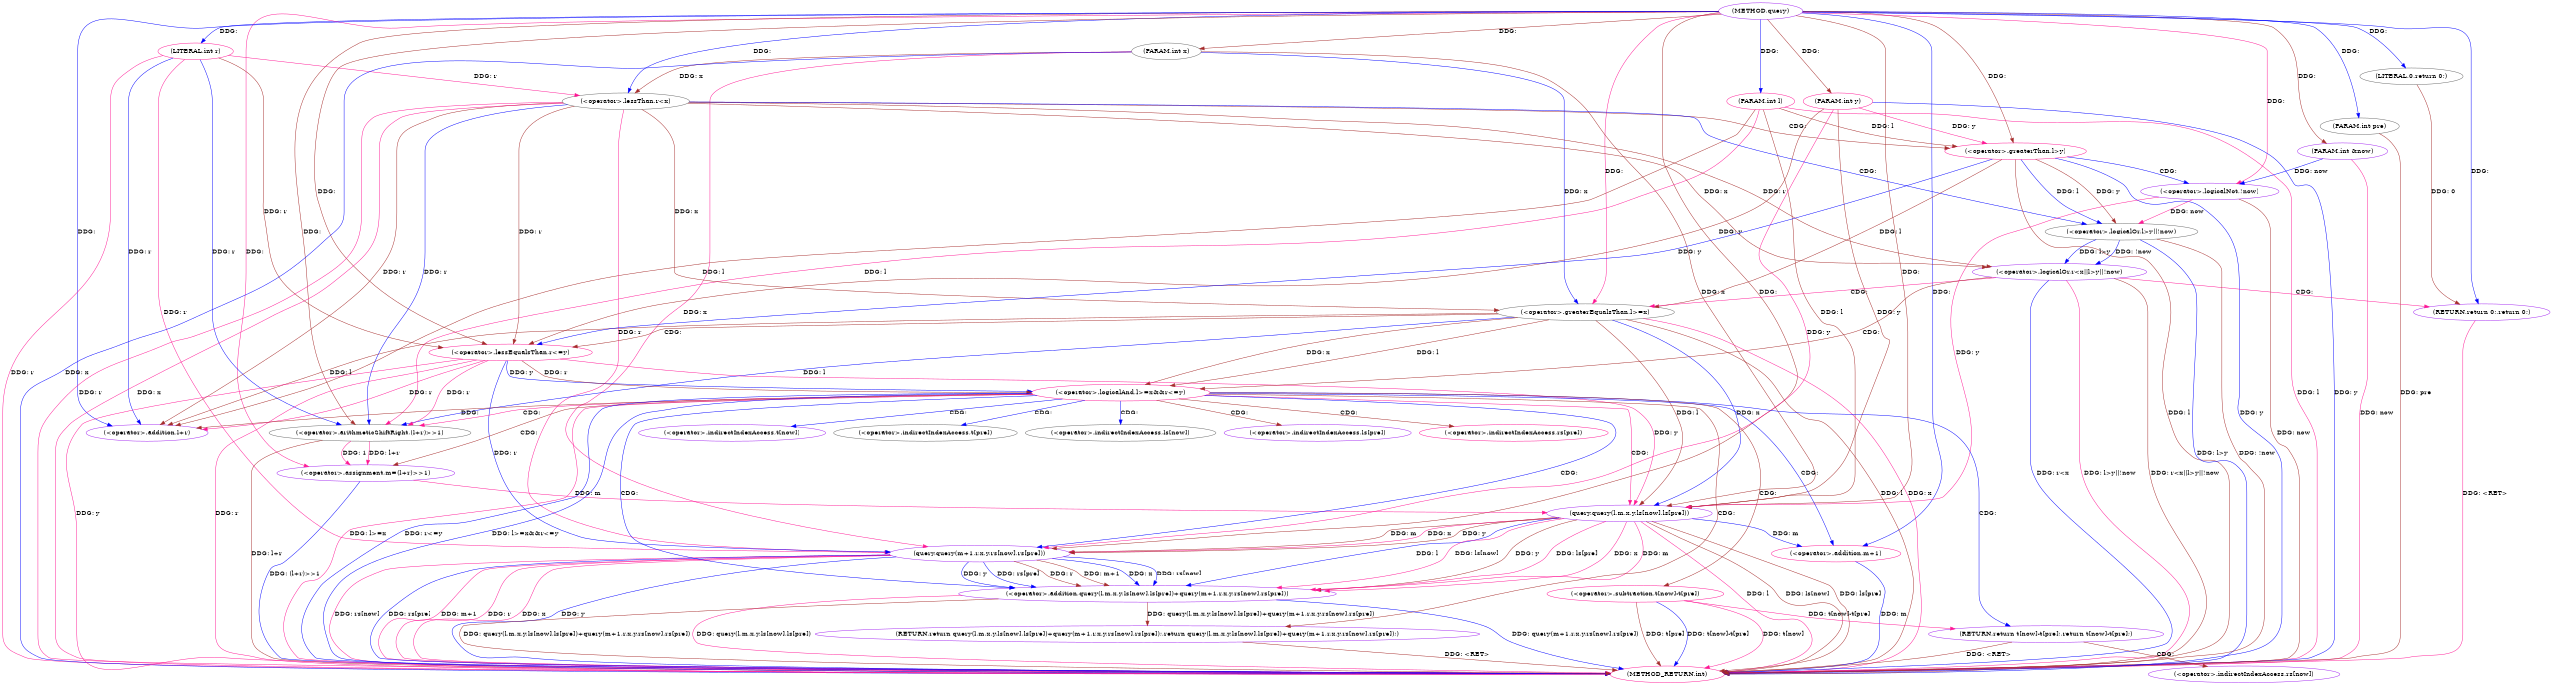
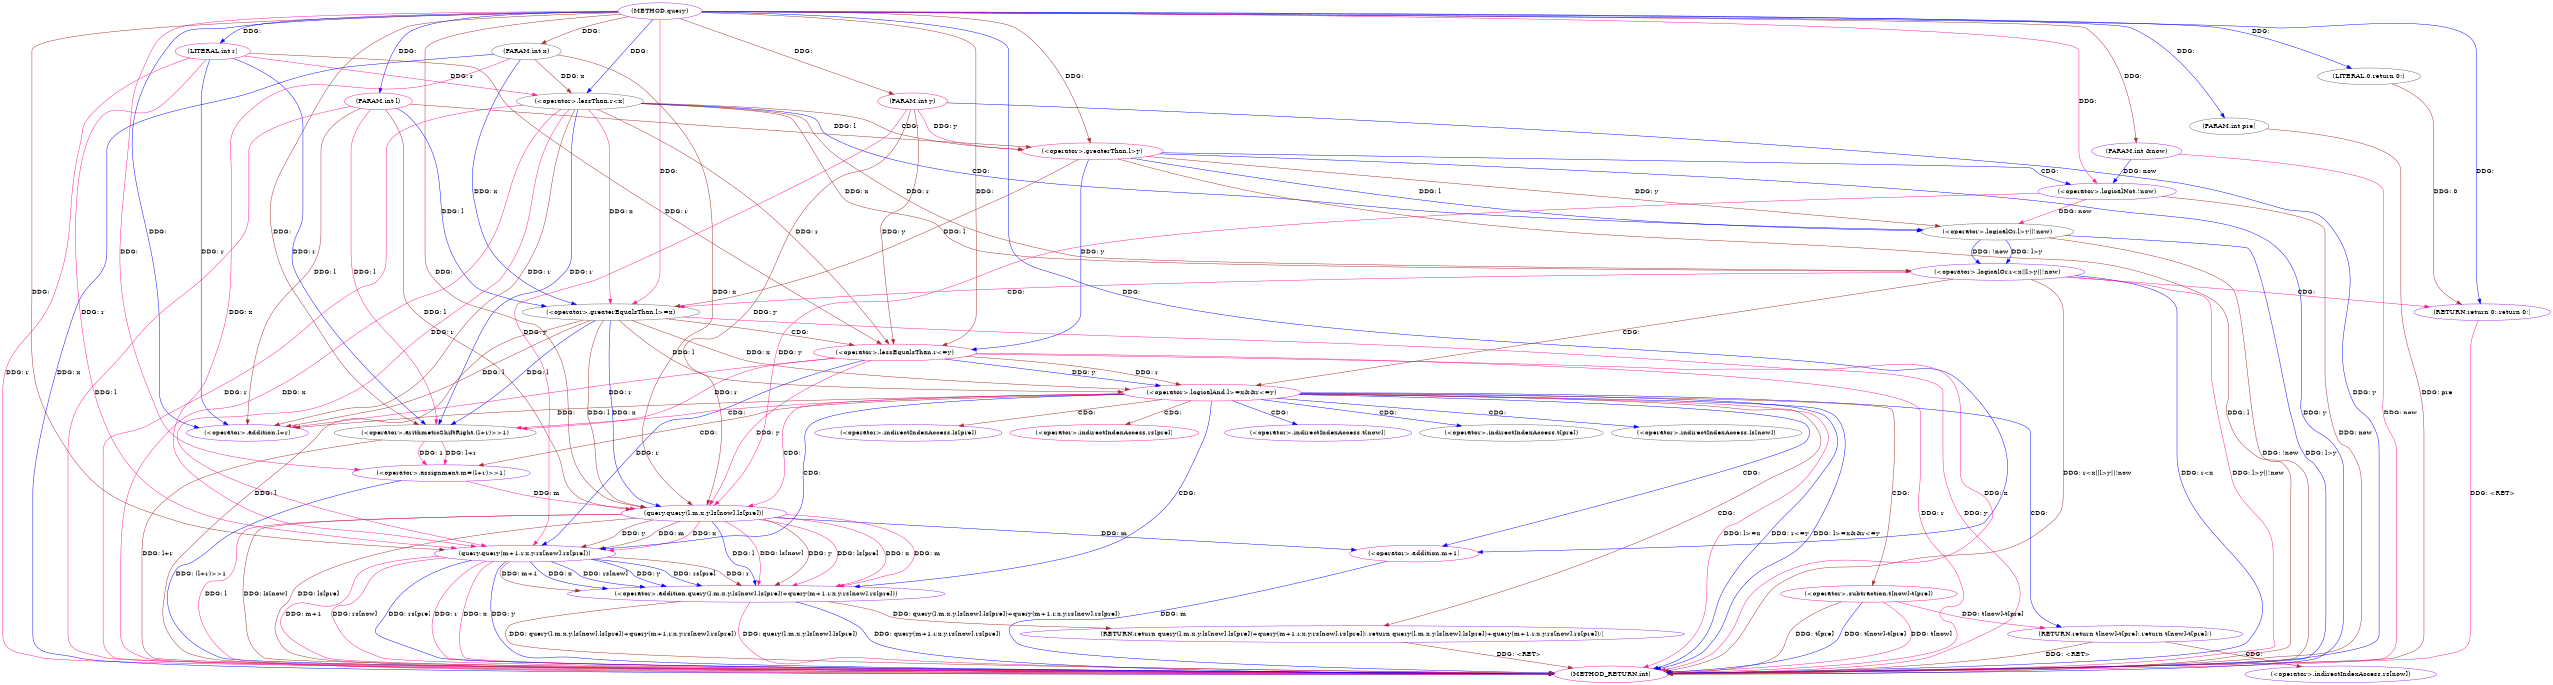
edge "(PARAM,int l)" -> "(<operator>.greaterEqualsThan,l>=x)": added, label "DDG: l"
edge "(<operator>.lessThan,r<x)" -> "(<operator>.greaterEqualsThan,l>=x)": color brown -> deeppink
